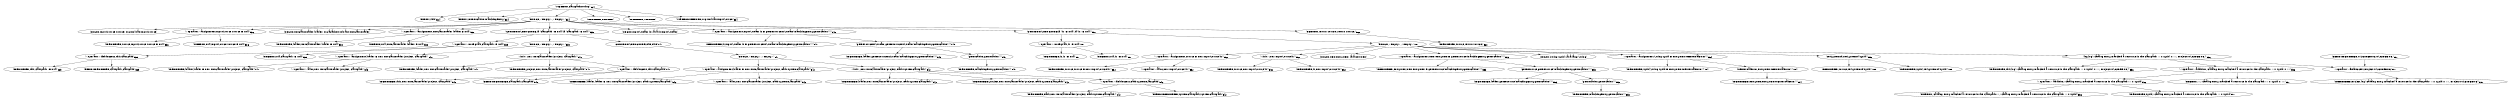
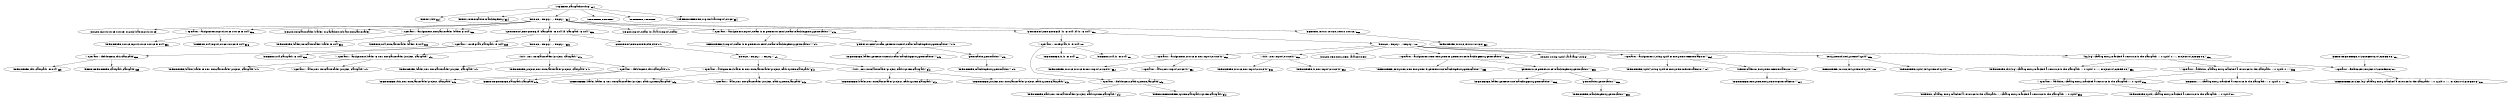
node "(<operator>.alloc,new AntClassLoader(project, classpath))": text "543" -> "540"
edge "(<init>,new AntClassLoader(project, Path.systemClasspath))" -> "(<operator>.fieldAccess,Path.systemClasspath)": now "(<operator>.notEquals,is != null)" -> "(<operator>.fieldAccess,Path.systemClasspath)"
